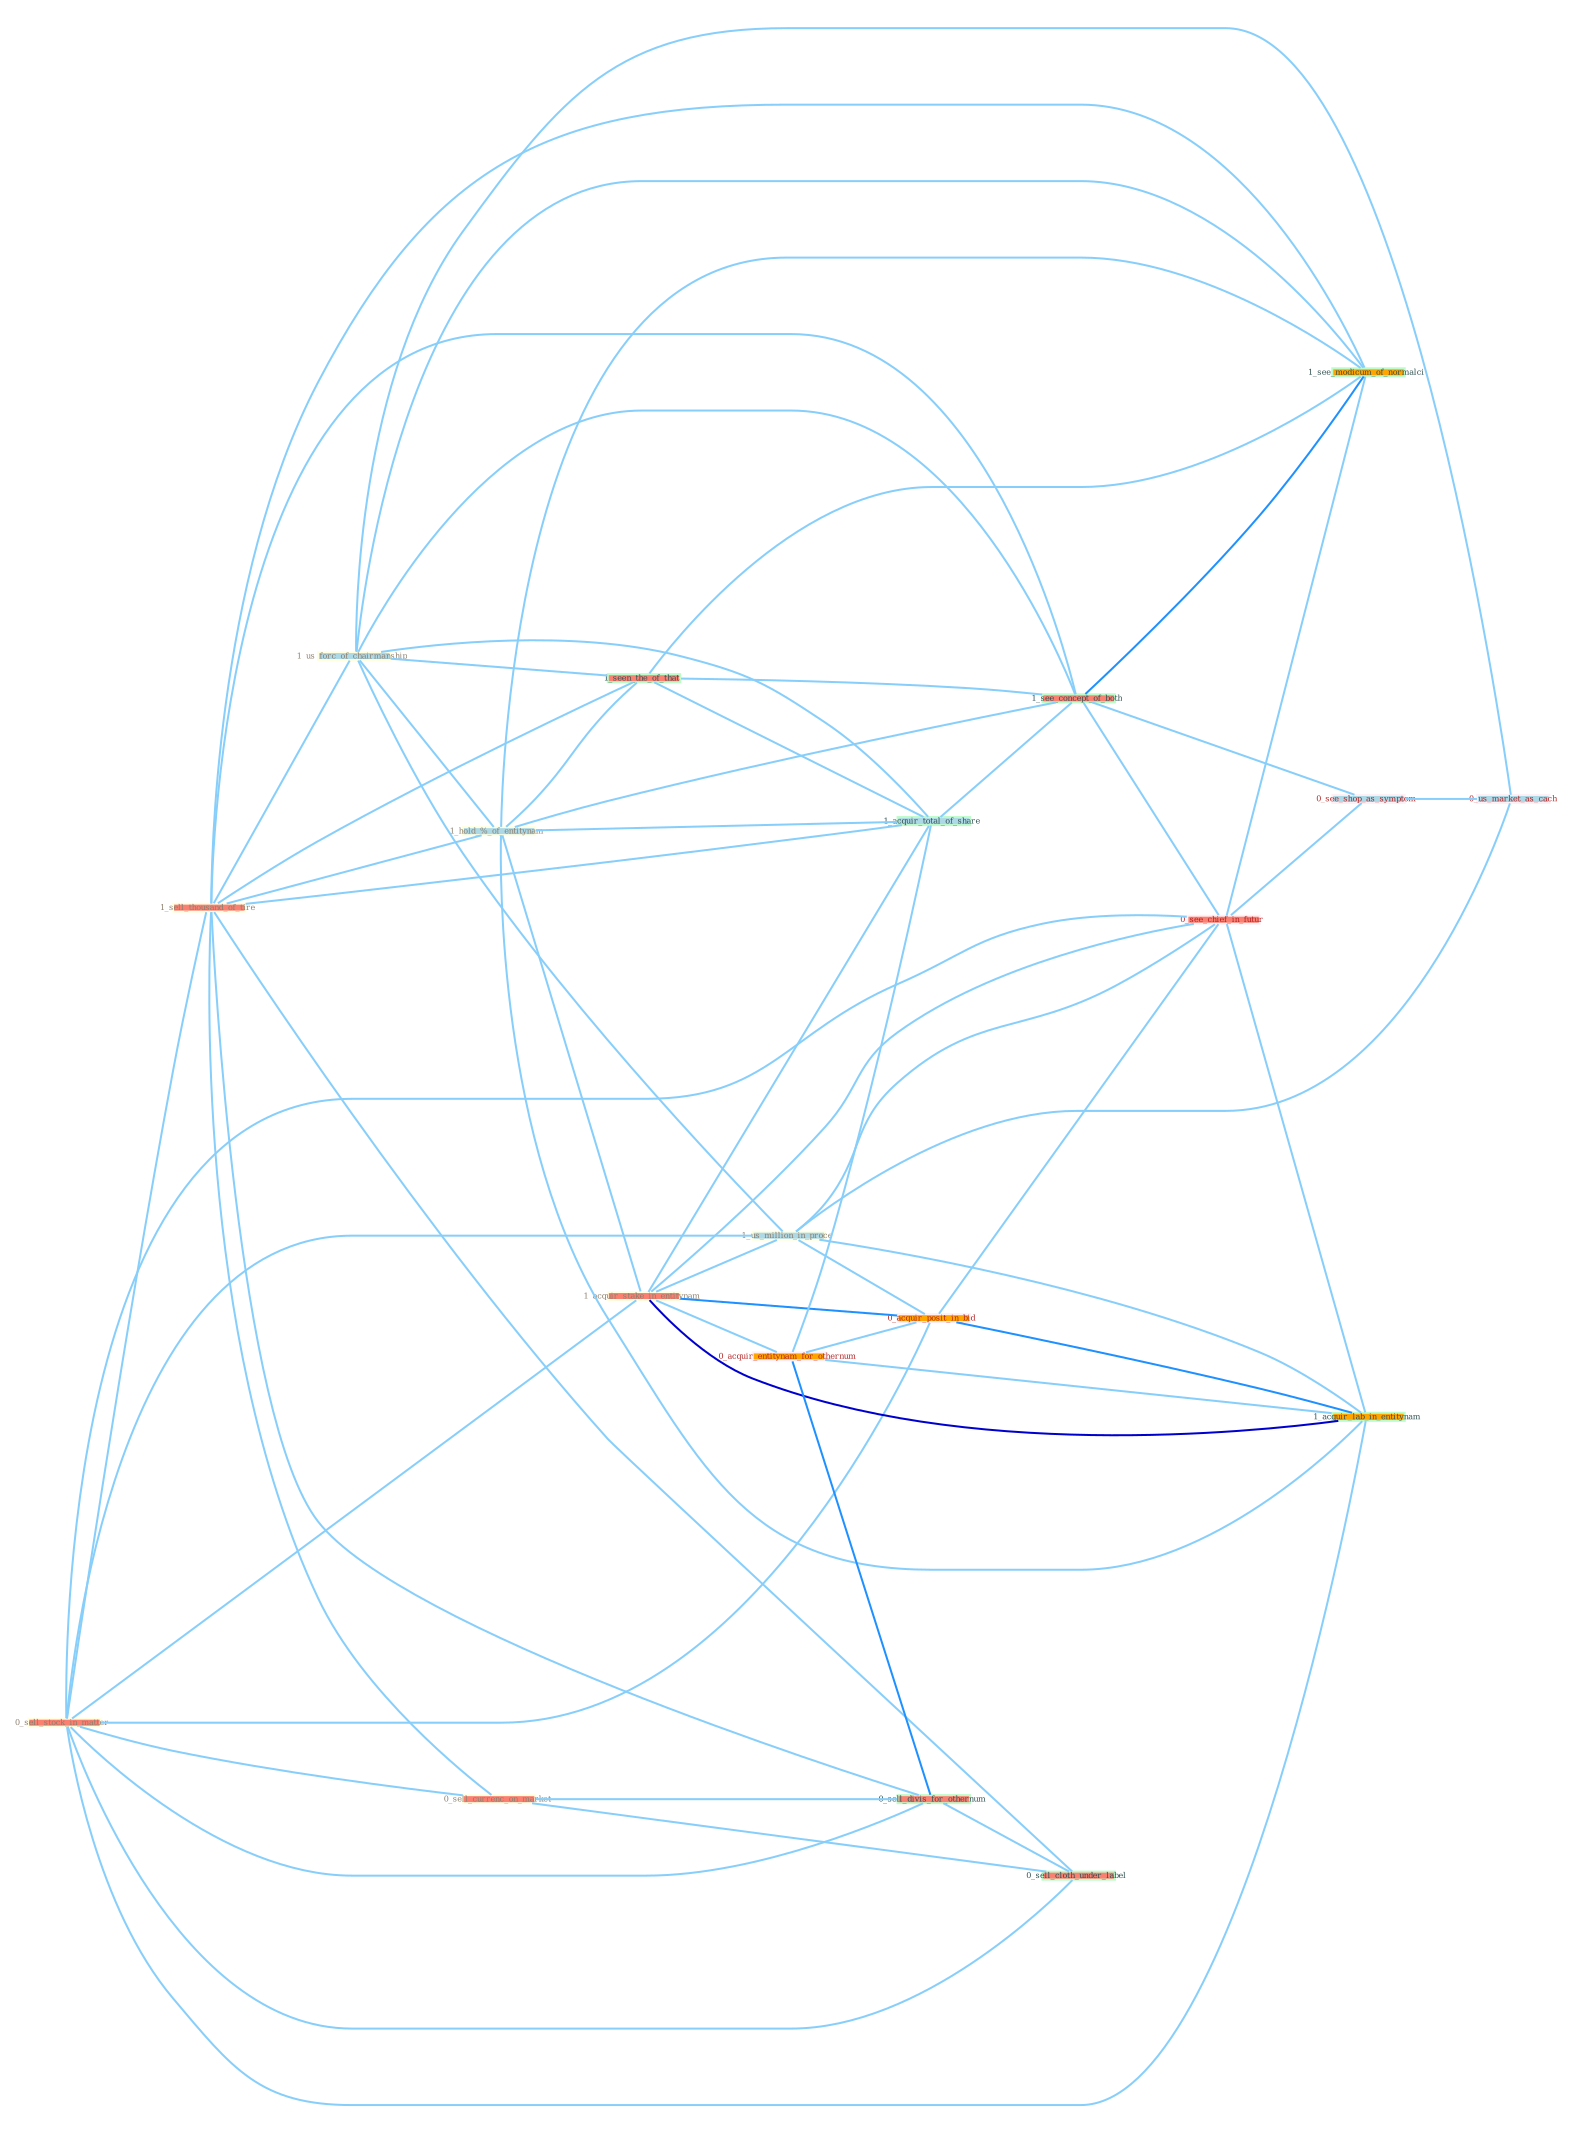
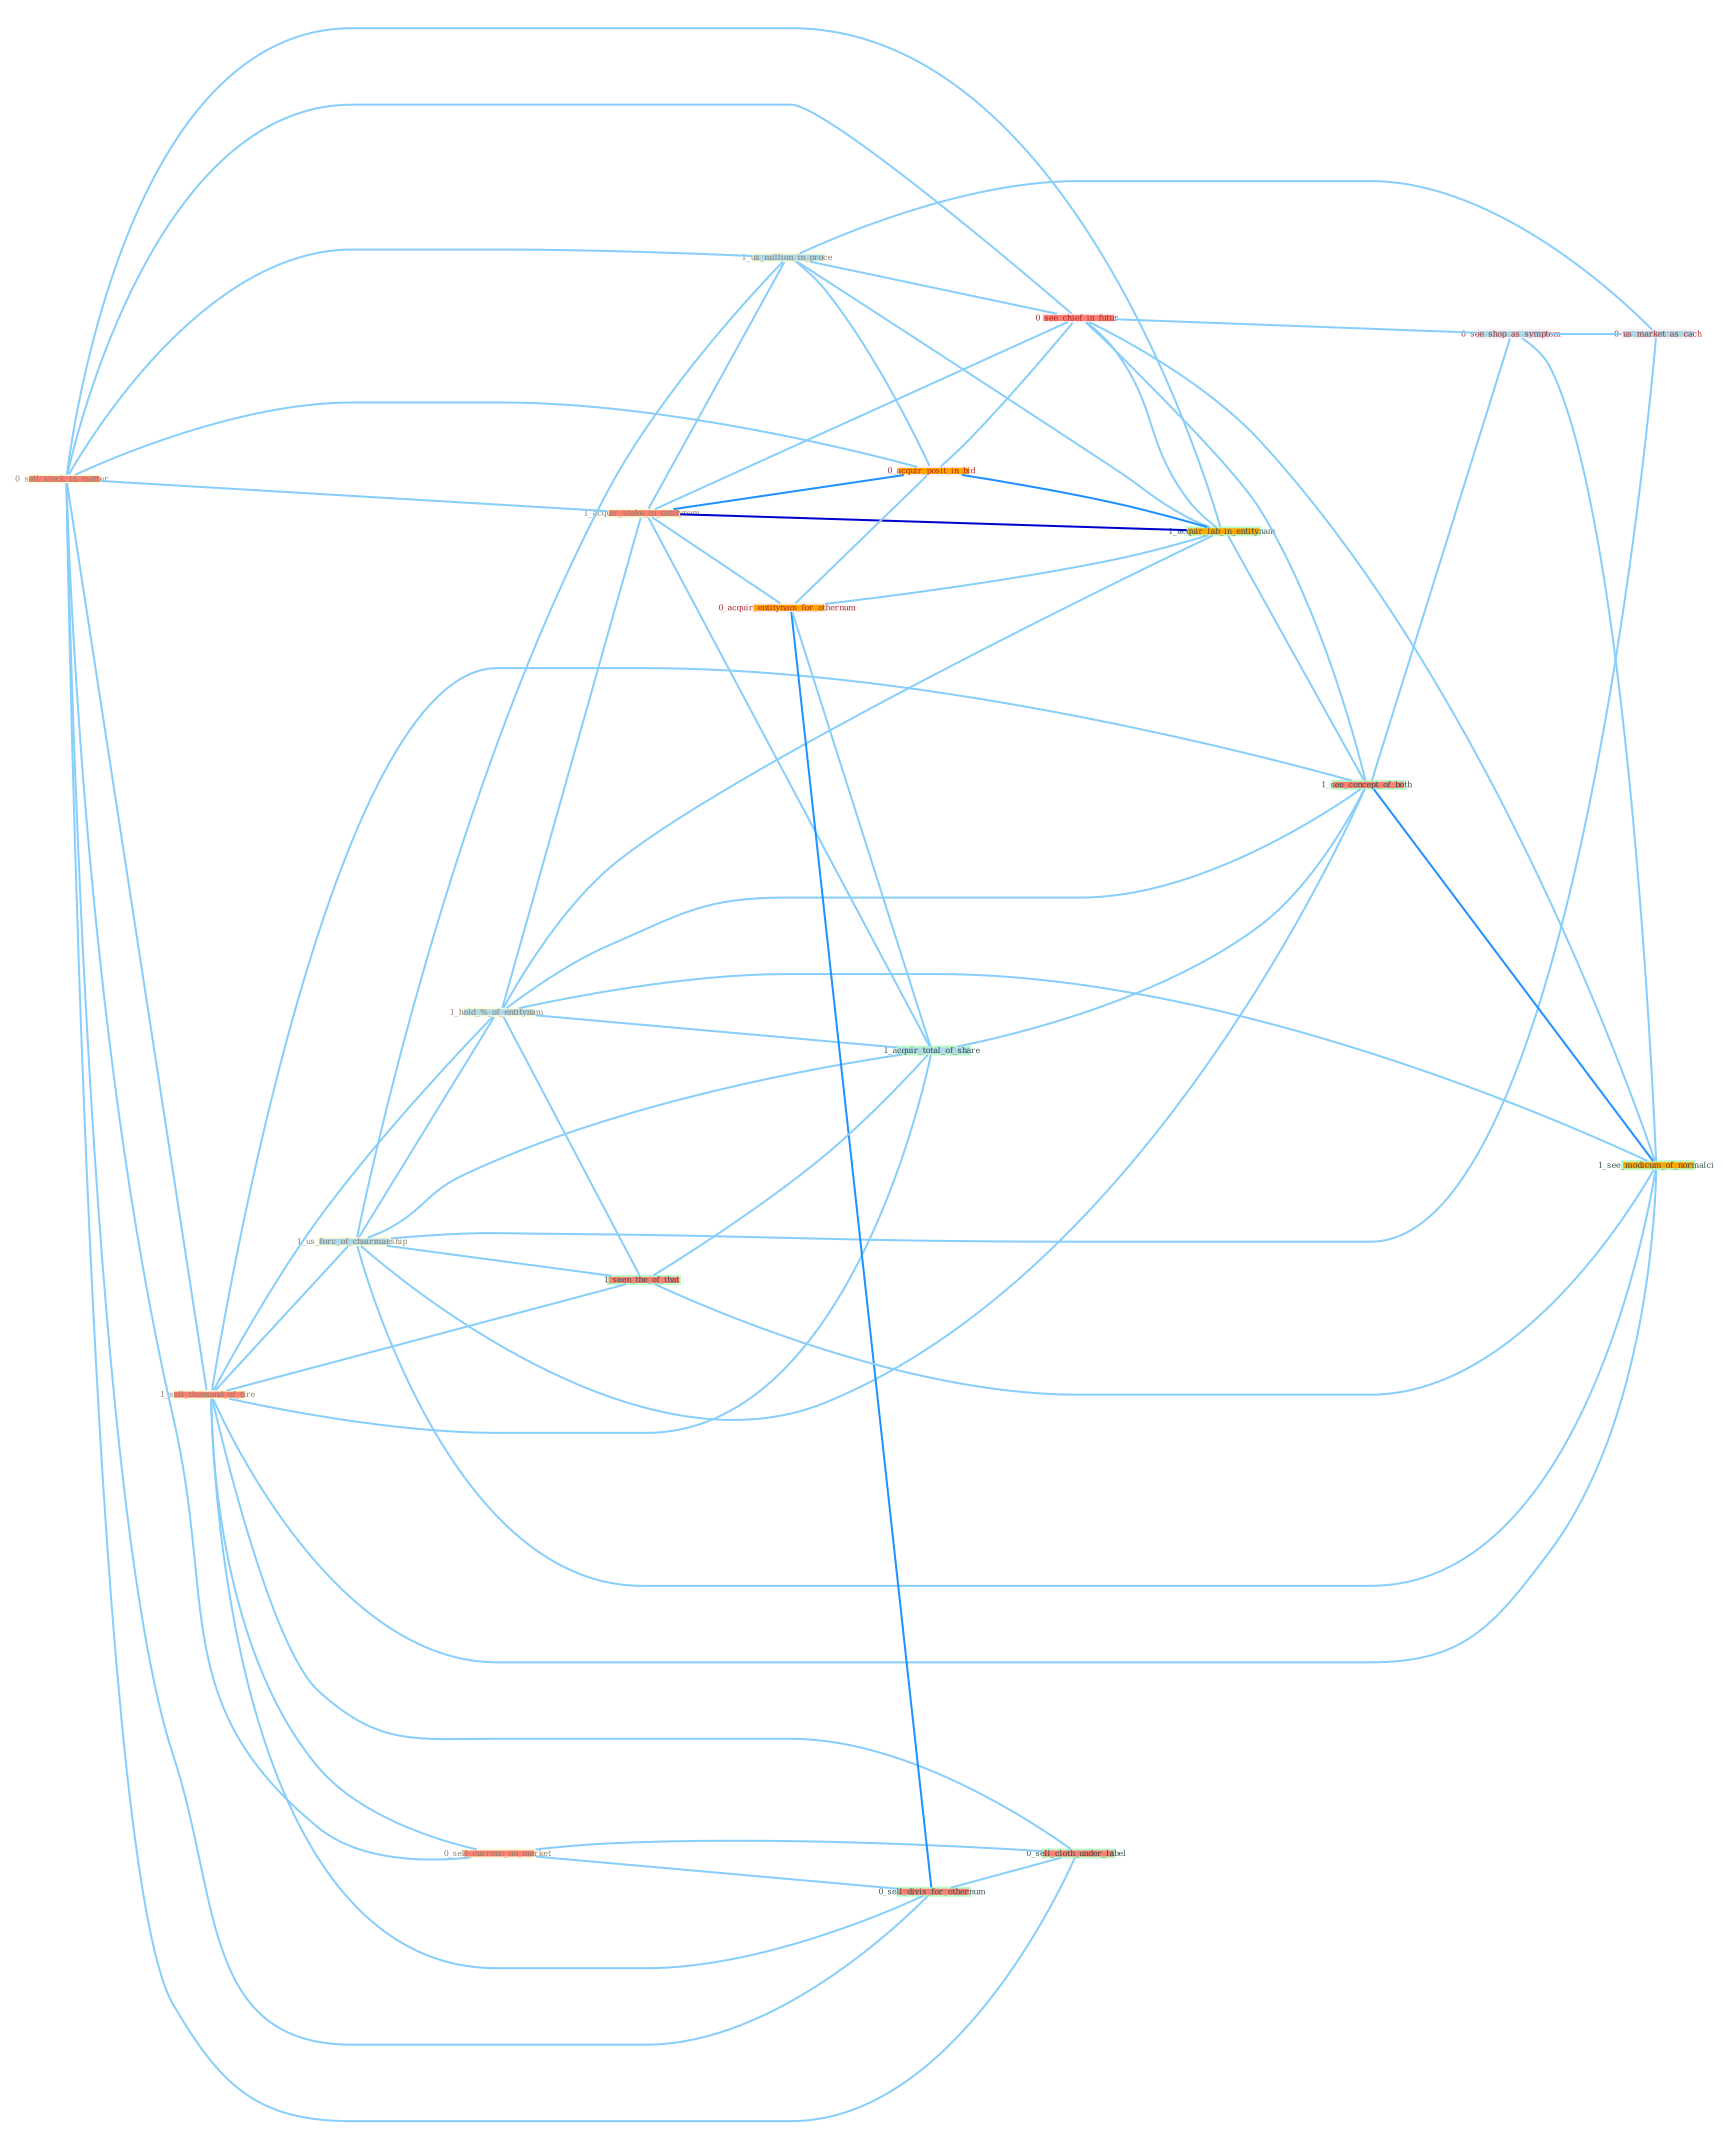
edge "1_seen_the_of_that" -- "1_see_concept_of_both": now "1_acquir_lab_in_entitynam" -- "1_see_concept_of_both"
edge "0_see_shop_as_symptom" -- "1_see_modicum_of_normalci": added
